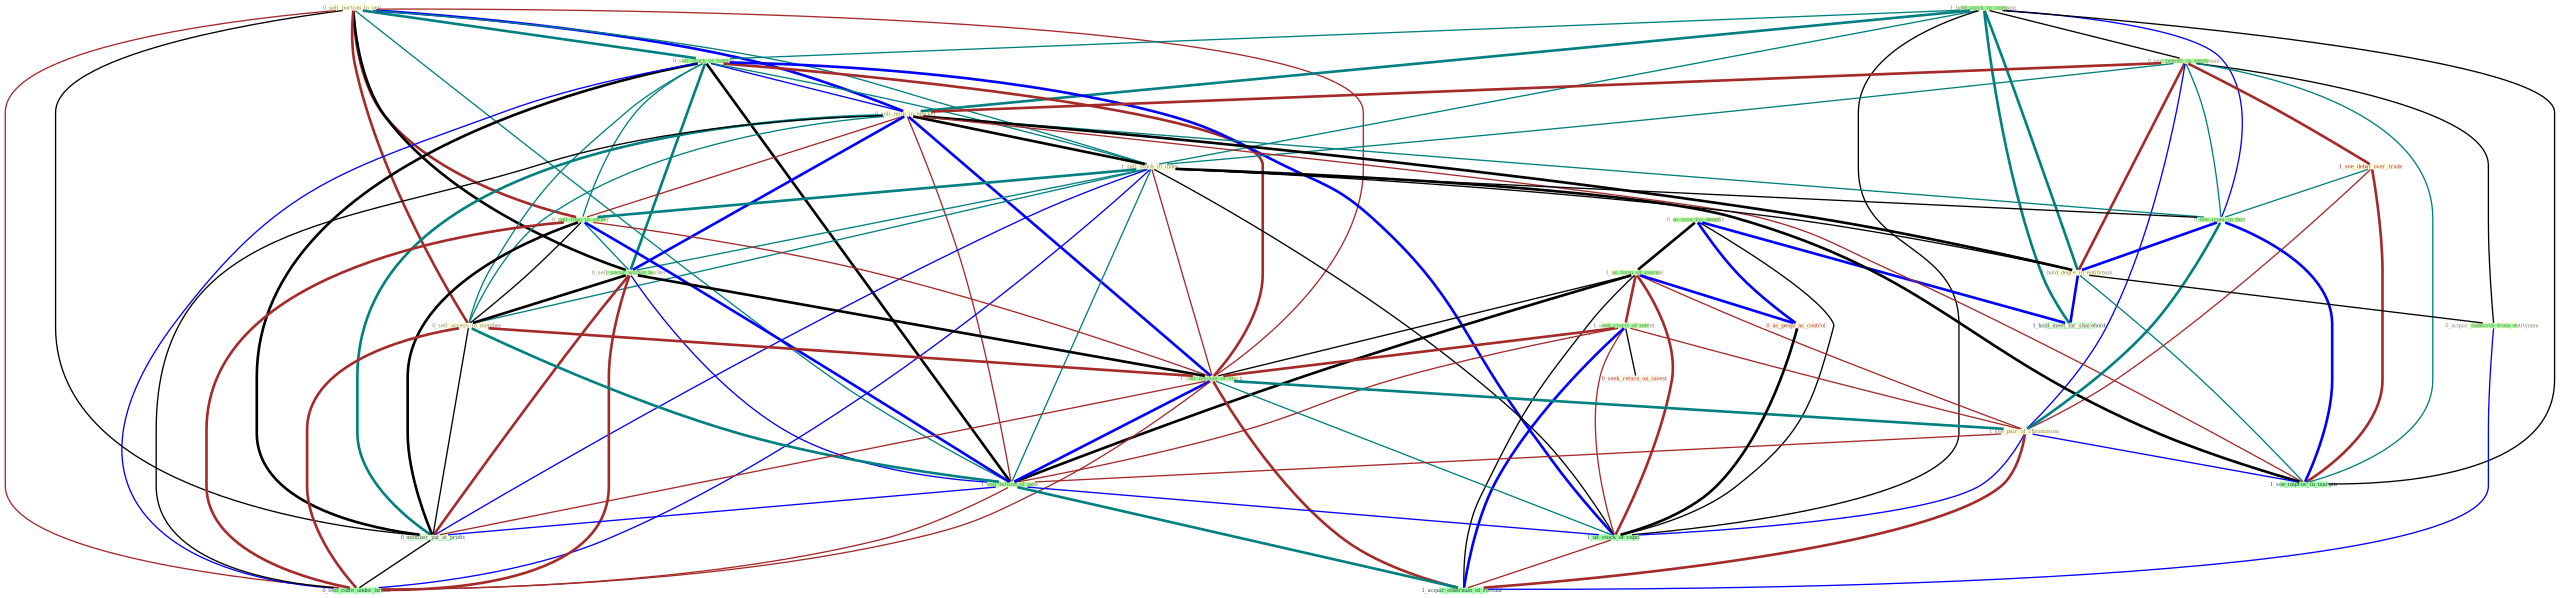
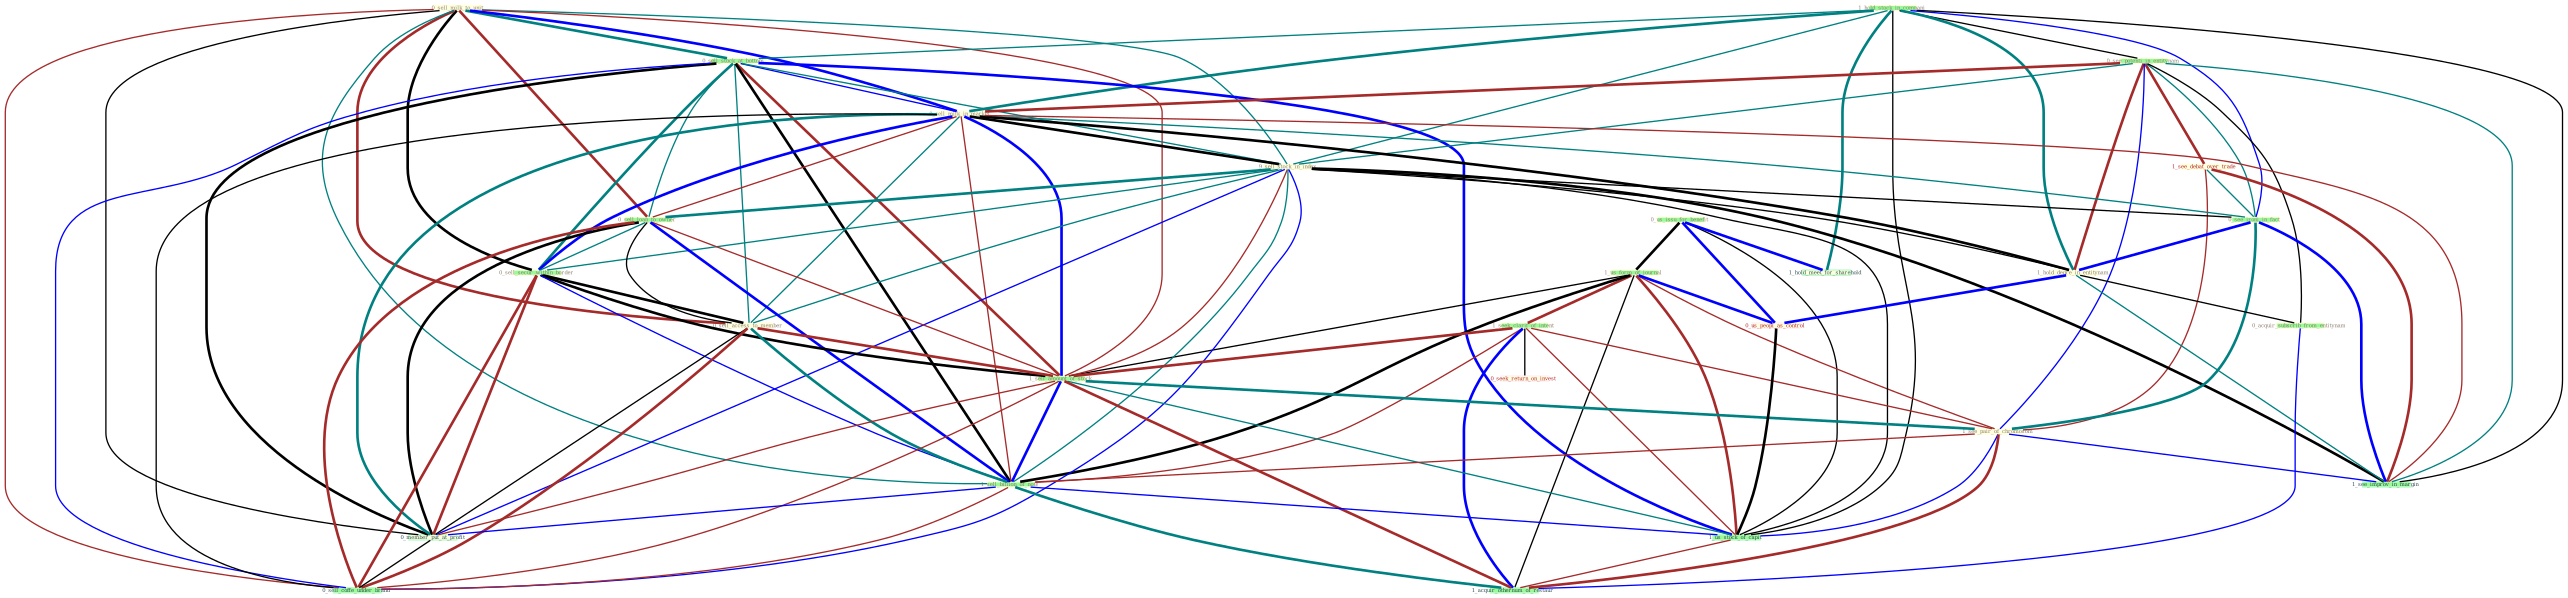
node "0_sell_portion_to_unit": label "0_sell_portion_to_unit" -> "0_sell_milk_to_unit"
node "1_sell_stock_in_index": label "1_sell_stock_in_index" -> "9_sell_stock_in_index"
edge "1_hold_degre_in_entitynam" -- "1_hold_meet_for_sharehold": now "1_hold_degre_in_entitynam" -- "0_us_peopl_as_control"
